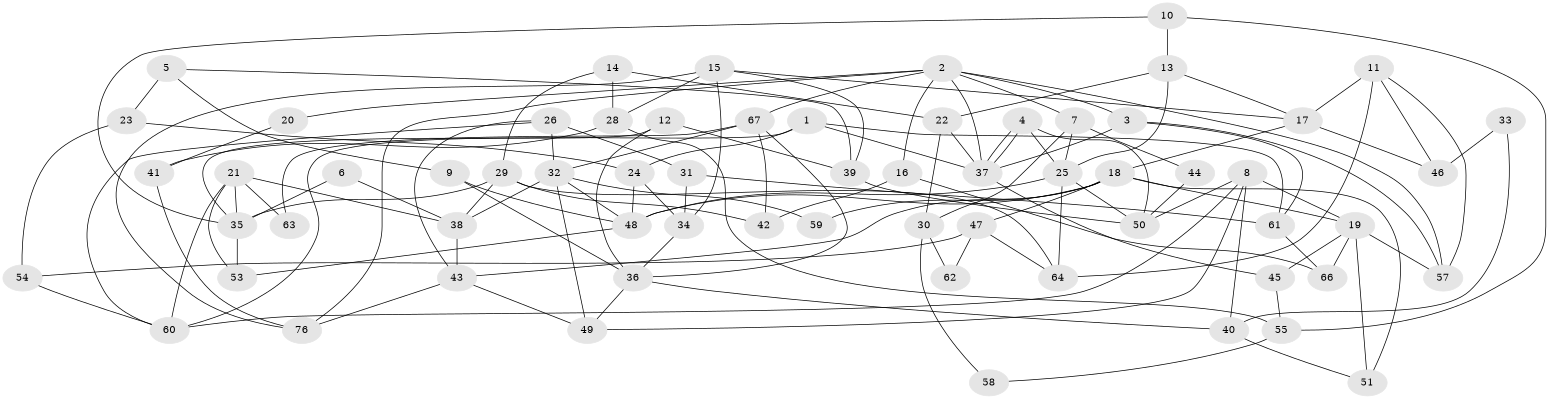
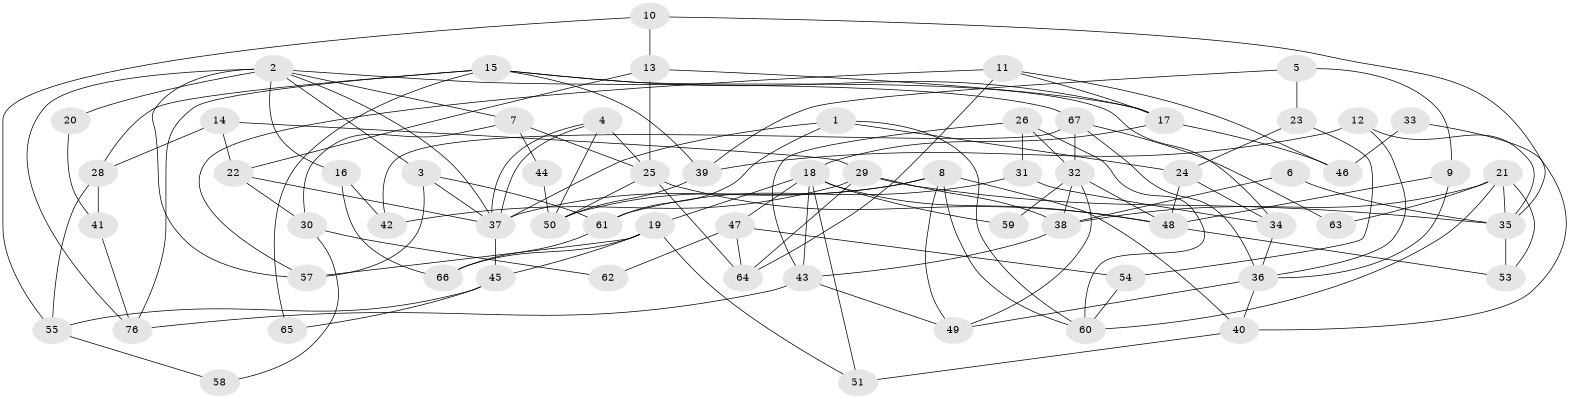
edge "8" -- "19": now "8" -- "37"
node "65": added
